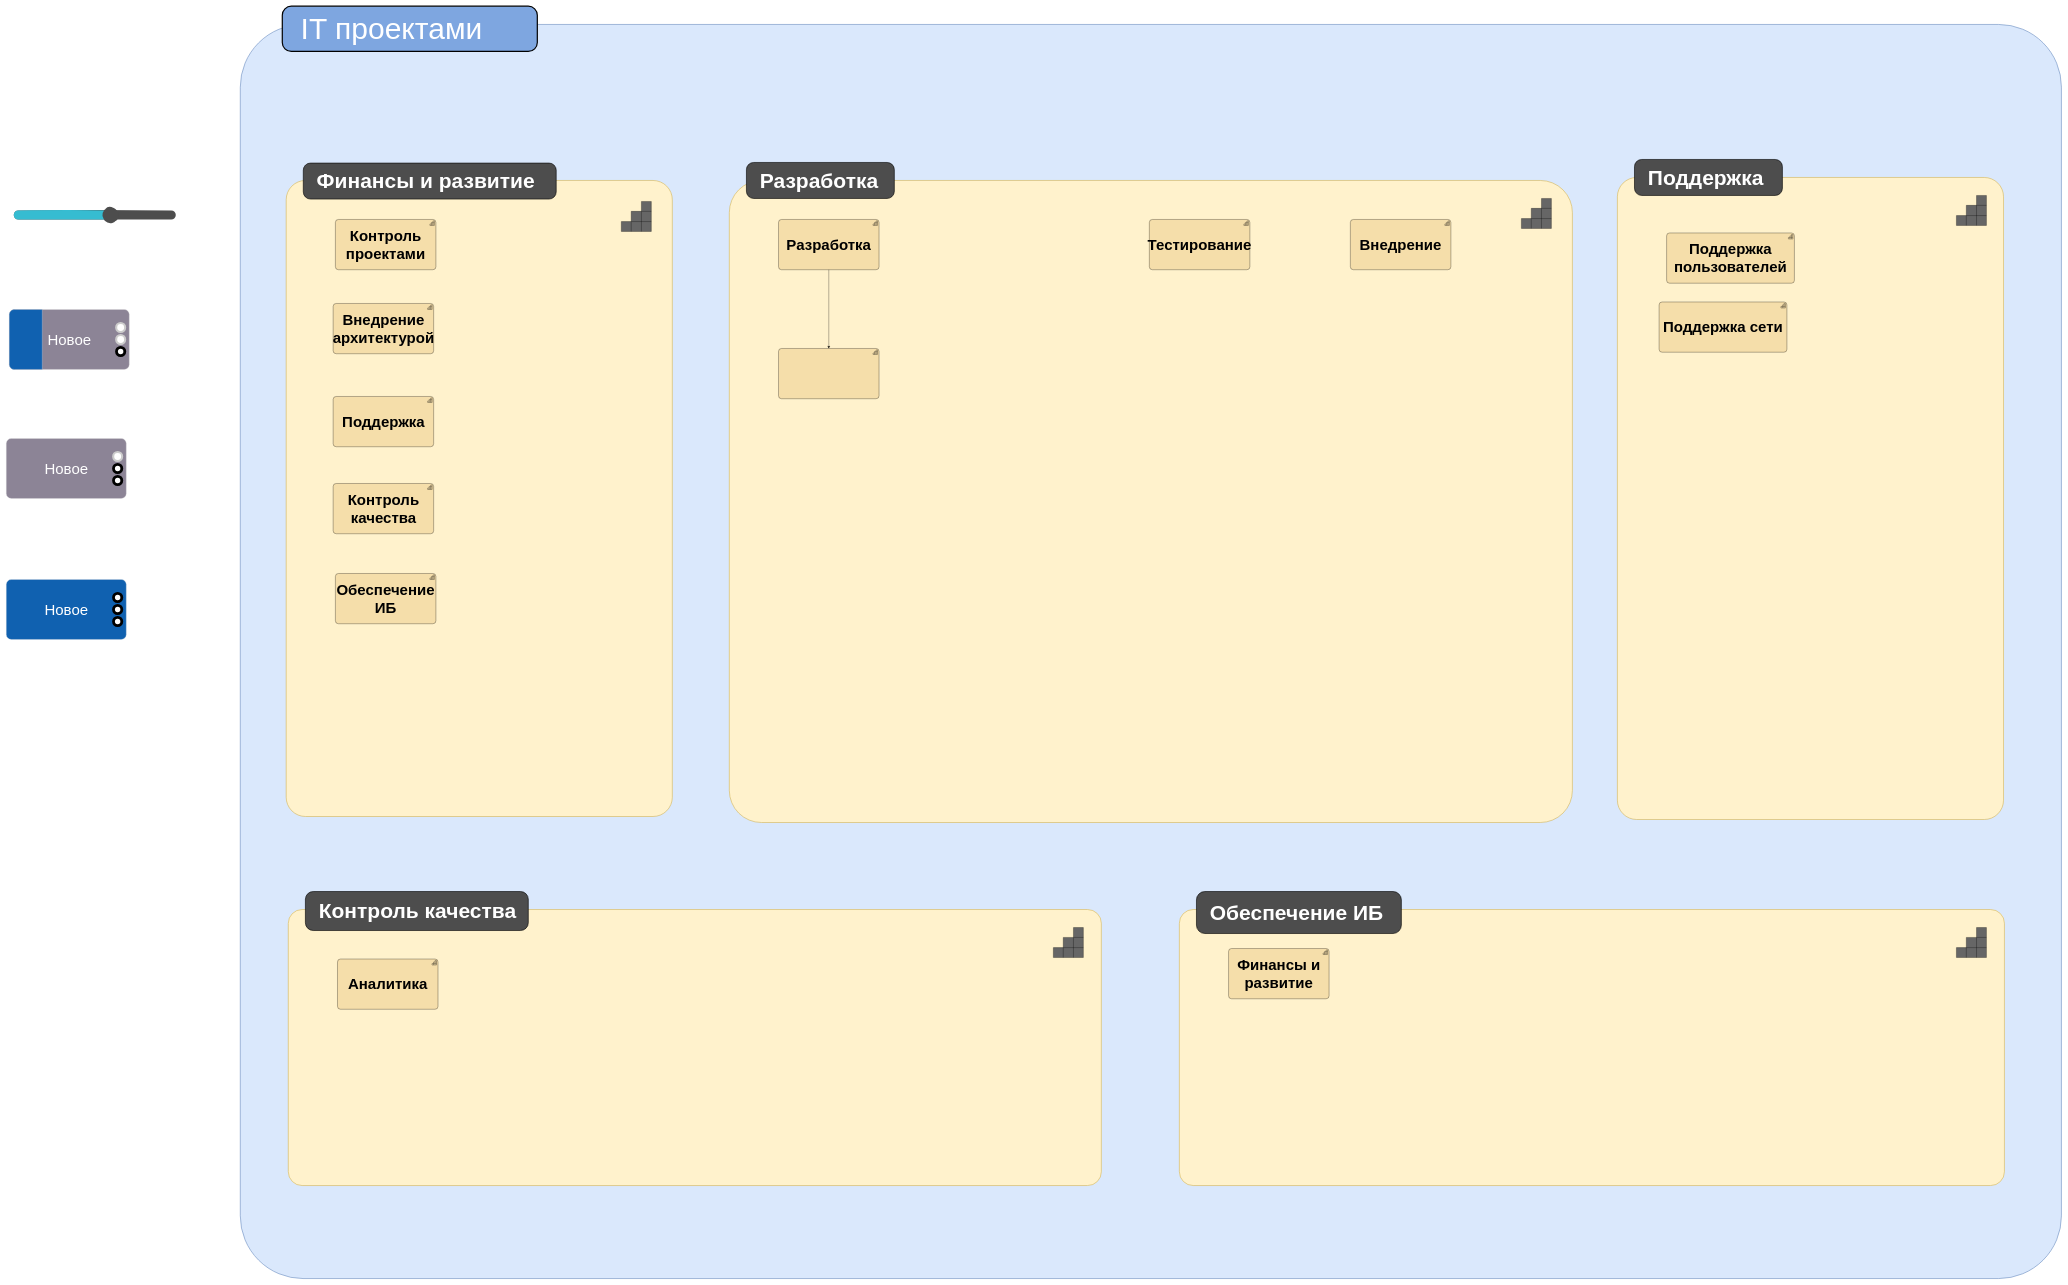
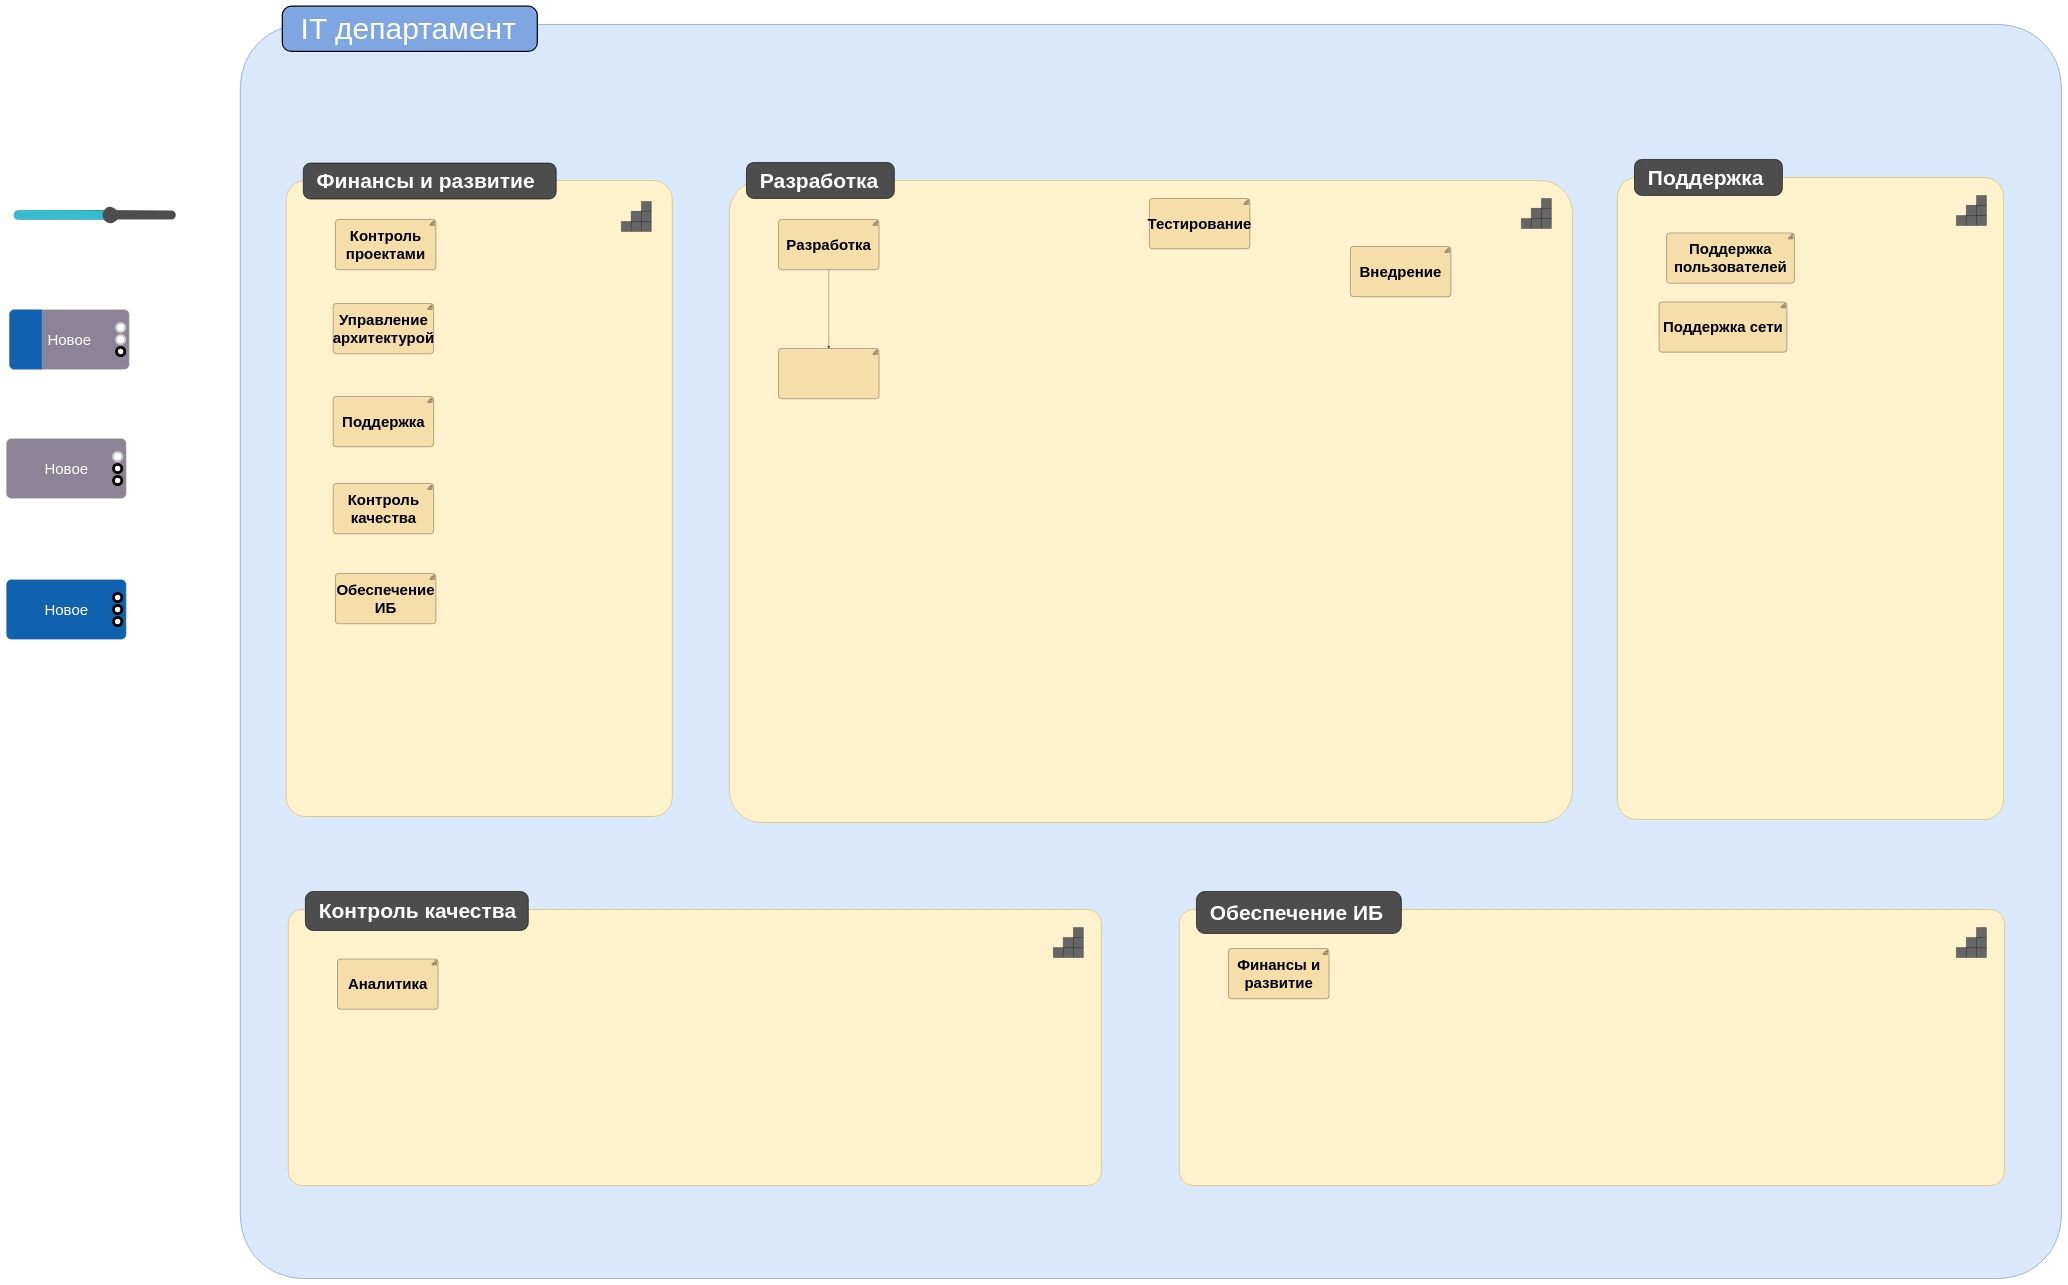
node "IT проектами": label "IT проектами" -> "IT департамент"
node "Тестирование": moved (1199, 245) -> (1199, 224)
node "Внедрение": moved (1400, 245) -> (1400, 272)
node "Внедрение архитектурой": label "Внедрение архитектурой" -> "Управление архитектурой"
